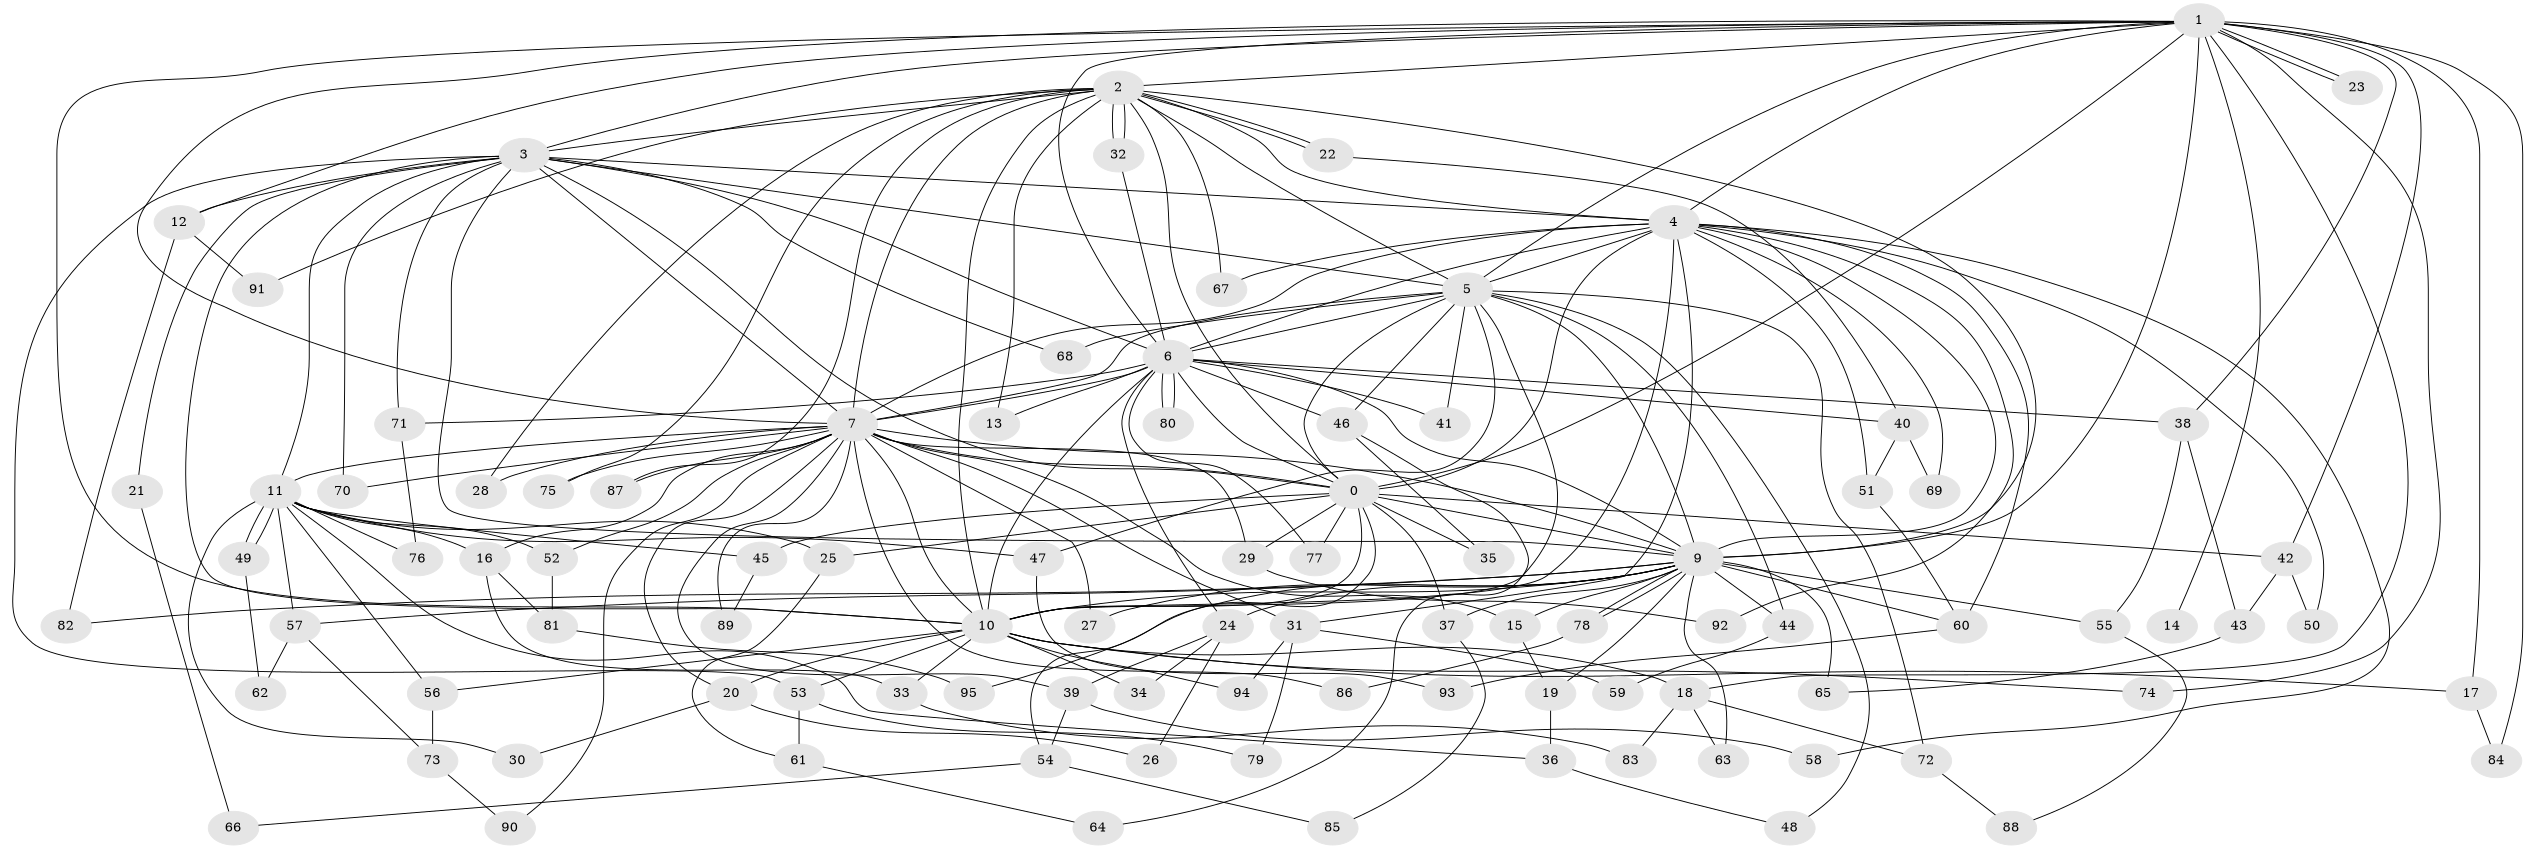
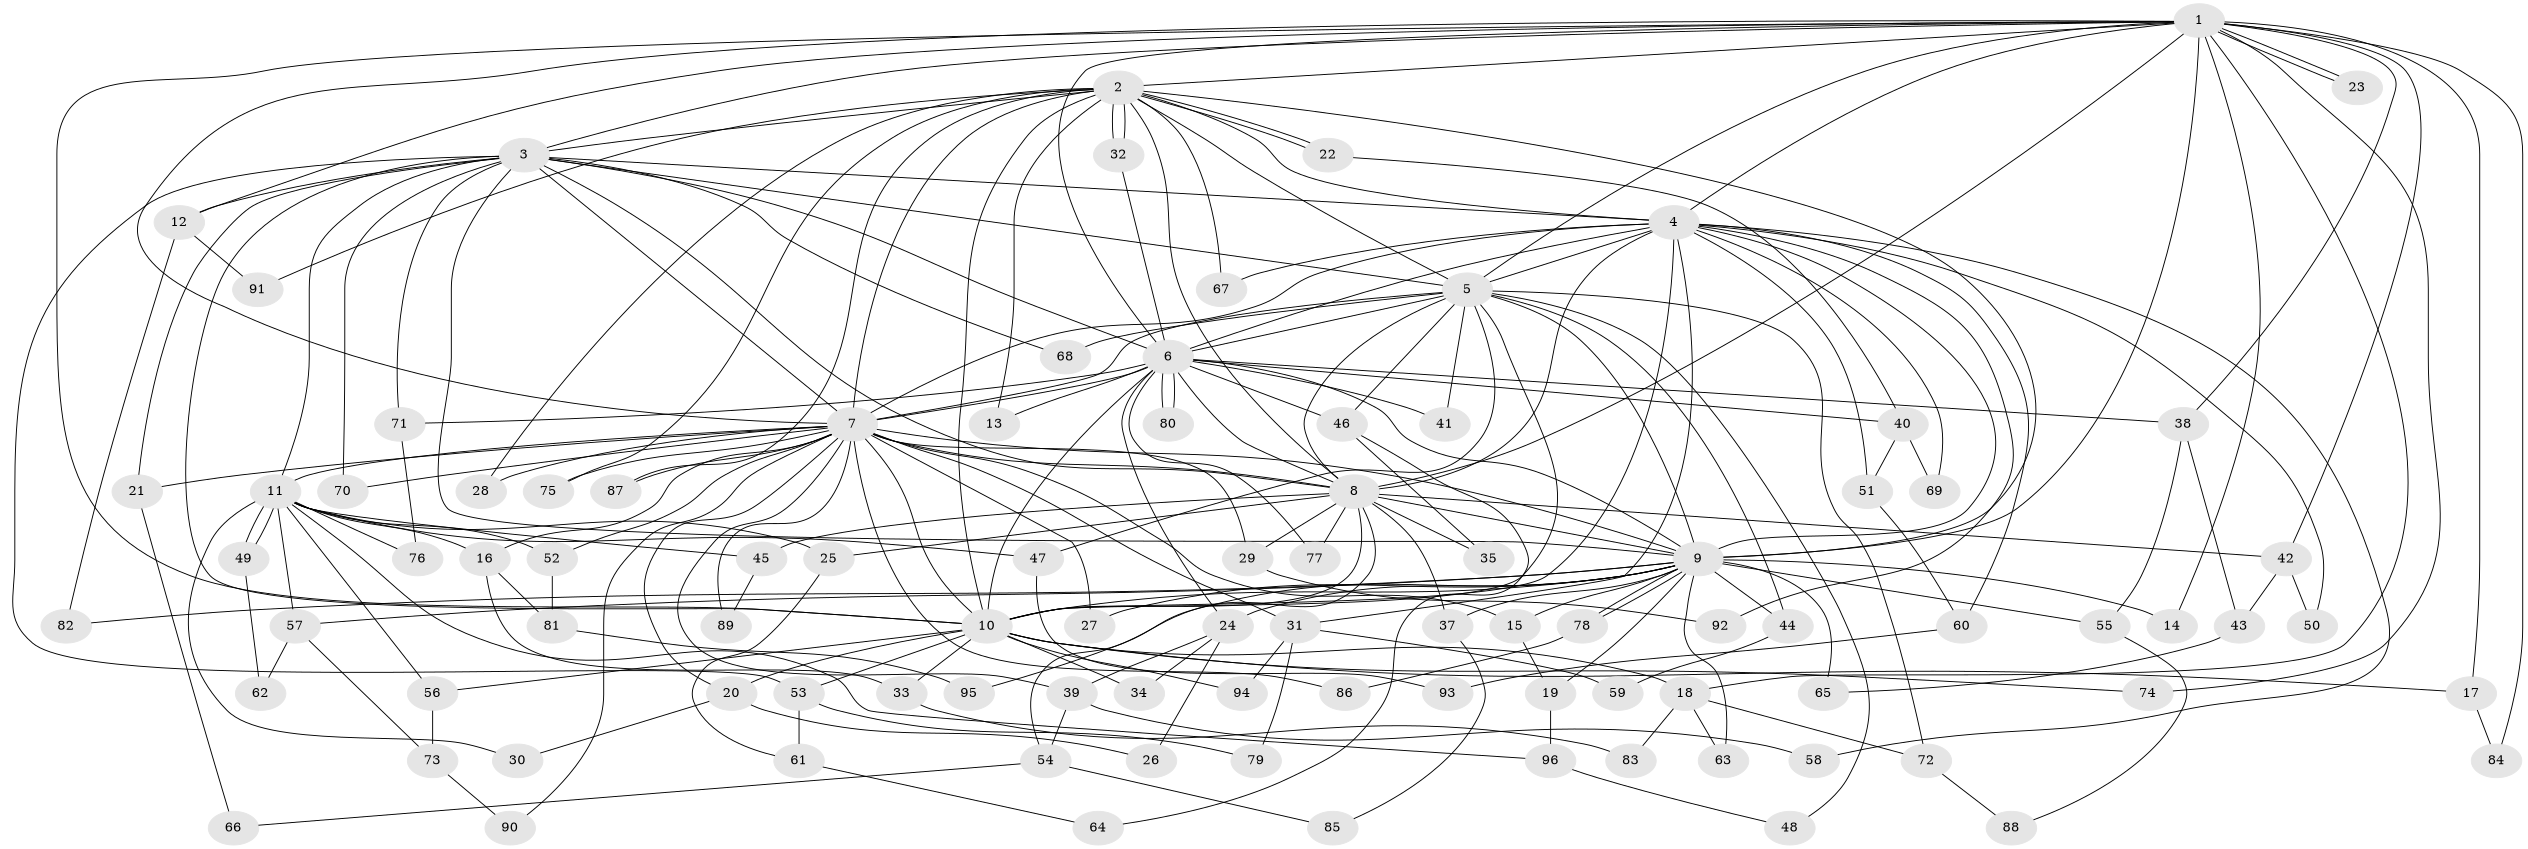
edge "7" -- "21": added
node "0": label "0" -> "8"
edge "9" -- "60": now "9" -- "14"
node "36": label "36" -> "96"
